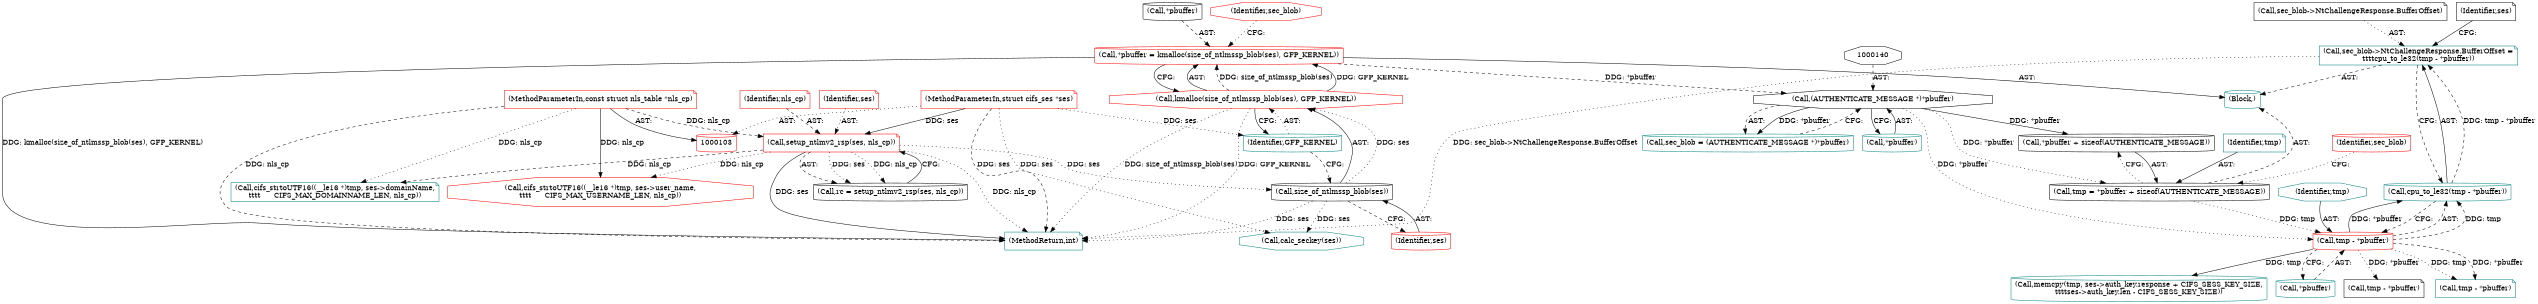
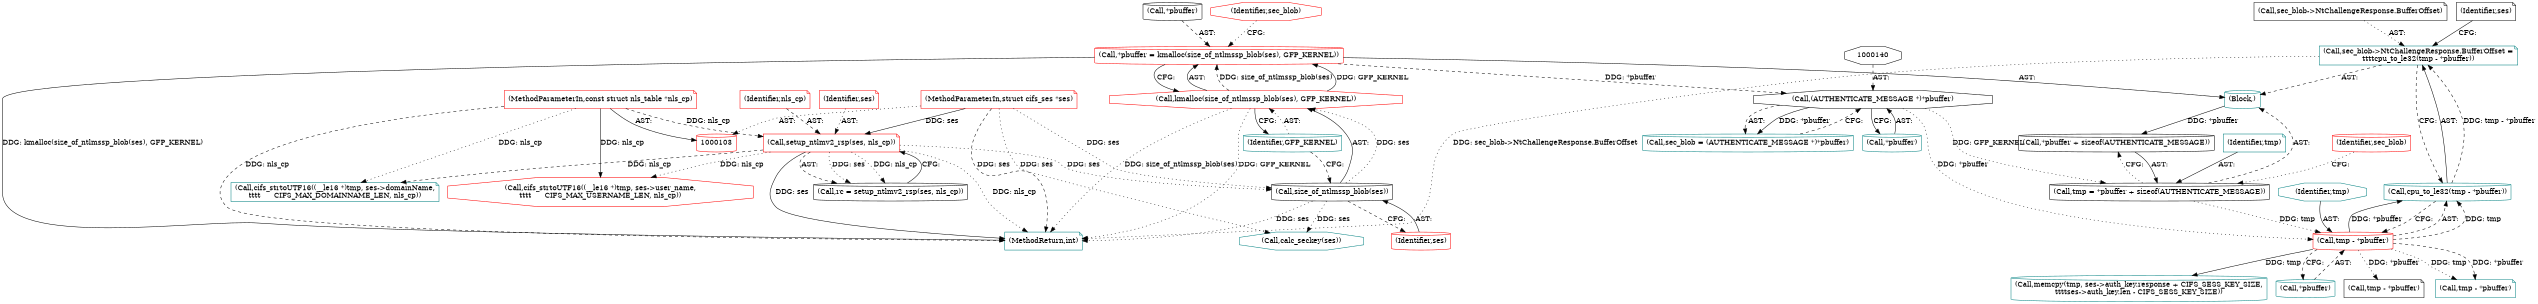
edge "(Call,(AUTHENTICATE_MESSAGE *)*pbuffer)" -> "(Call,*pbuffer + sizeof(AUTHENTICATE_MESSAGE))": now "(Block,)" -> "(Call,*pbuffer + sizeof(AUTHENTICATE_MESSAGE))"
edge "(MethodParameterIn,struct cifs_ses *ses)" -> "(Identifier,GFP_KERNEL)": now "(MethodParameterIn,struct cifs_ses *ses)" -> "(Call,size_of_ntlmssp_blob(ses))"
edge "(Call,(AUTHENTICATE_MESSAGE *)*pbuffer)" -> "(Call,tmp = *pbuffer + sizeof(AUTHENTICATE_MESSAGE))": label "DDG: *pbuffer" -> "DDG: GFP_KERNEL"
